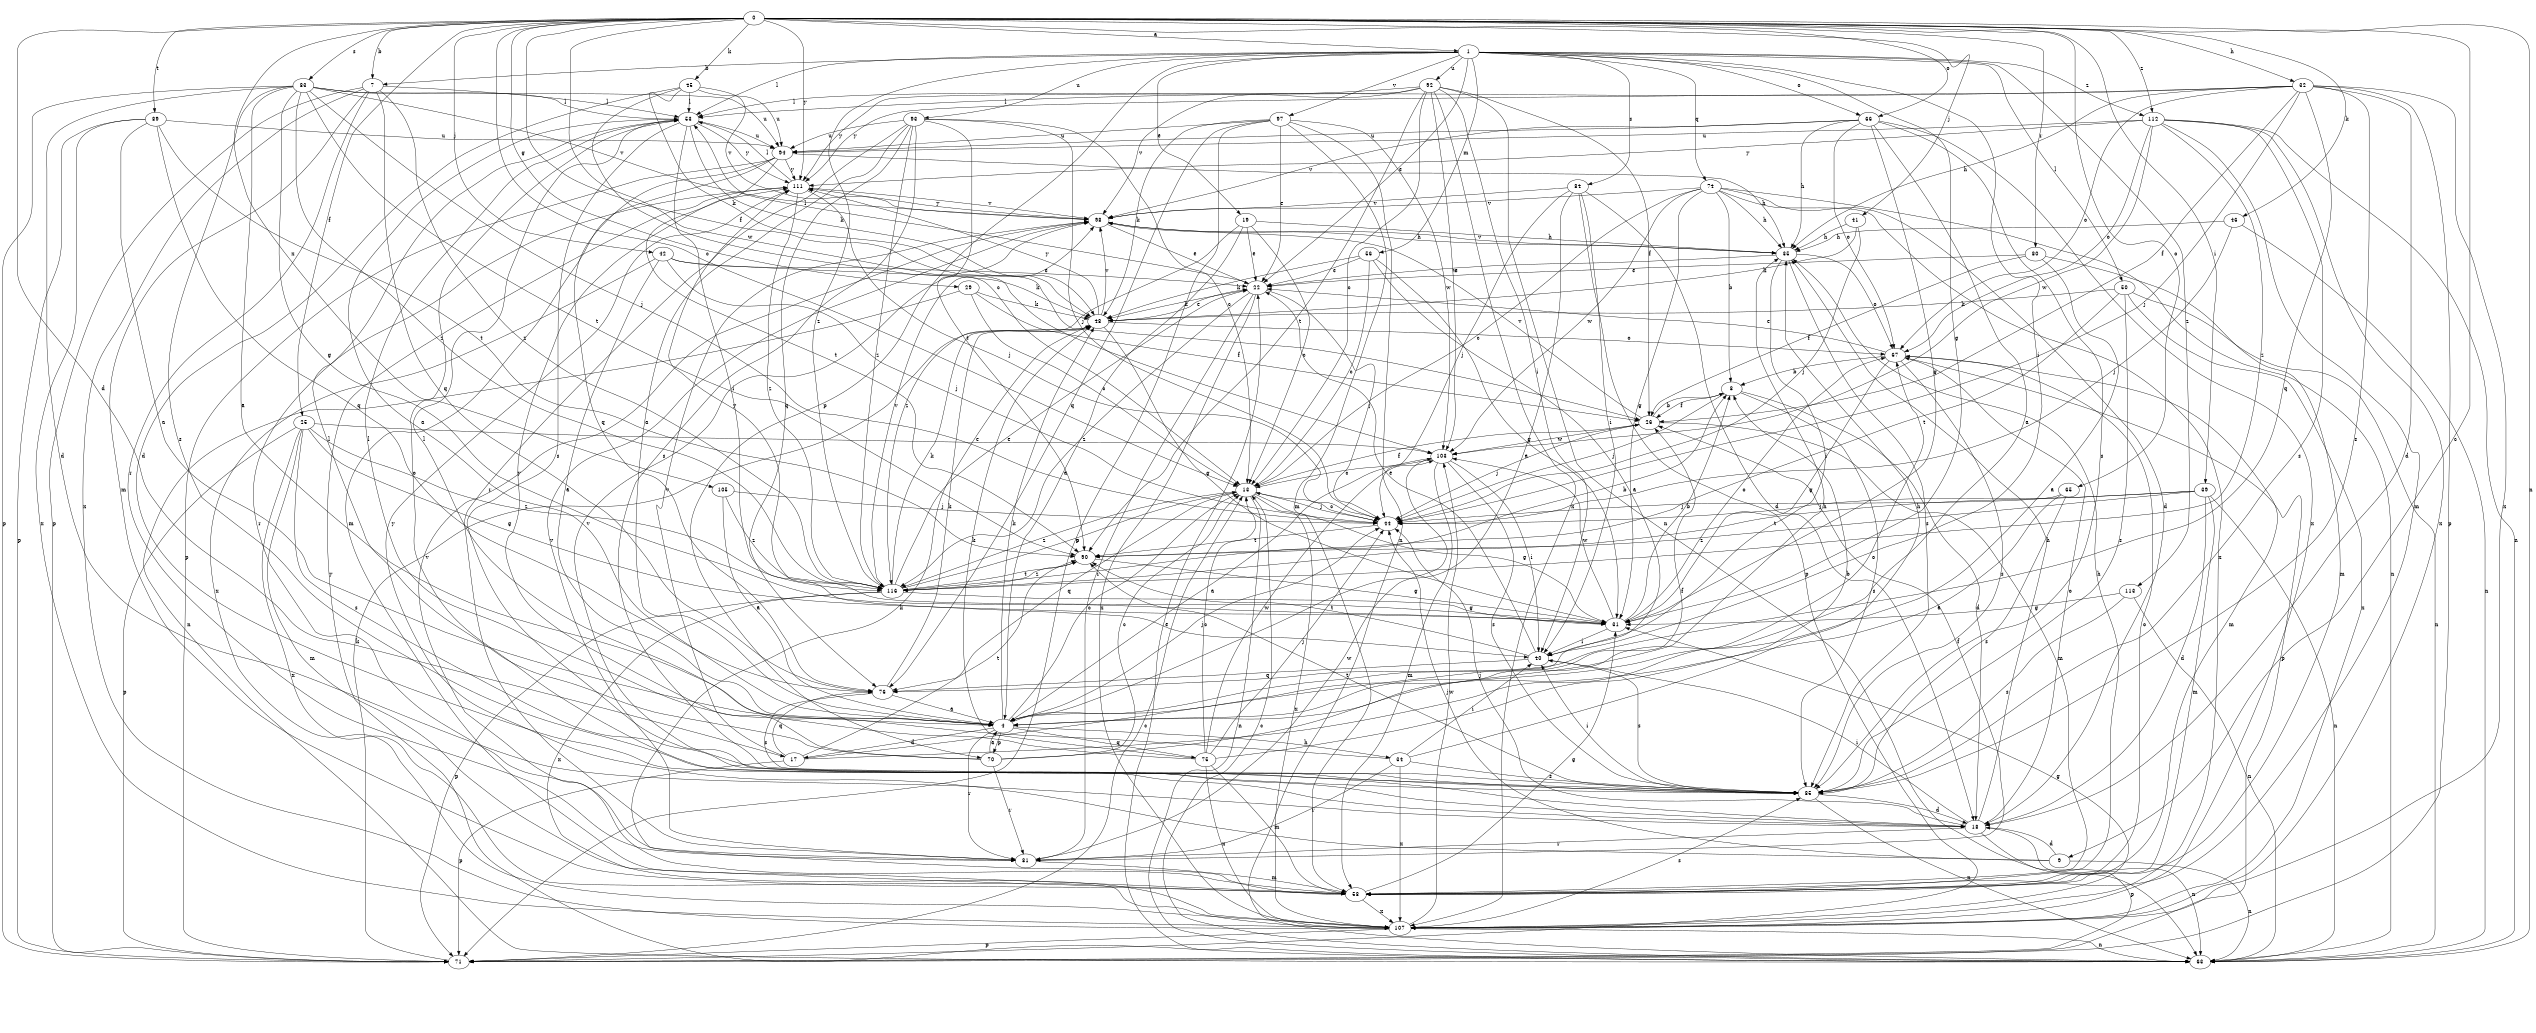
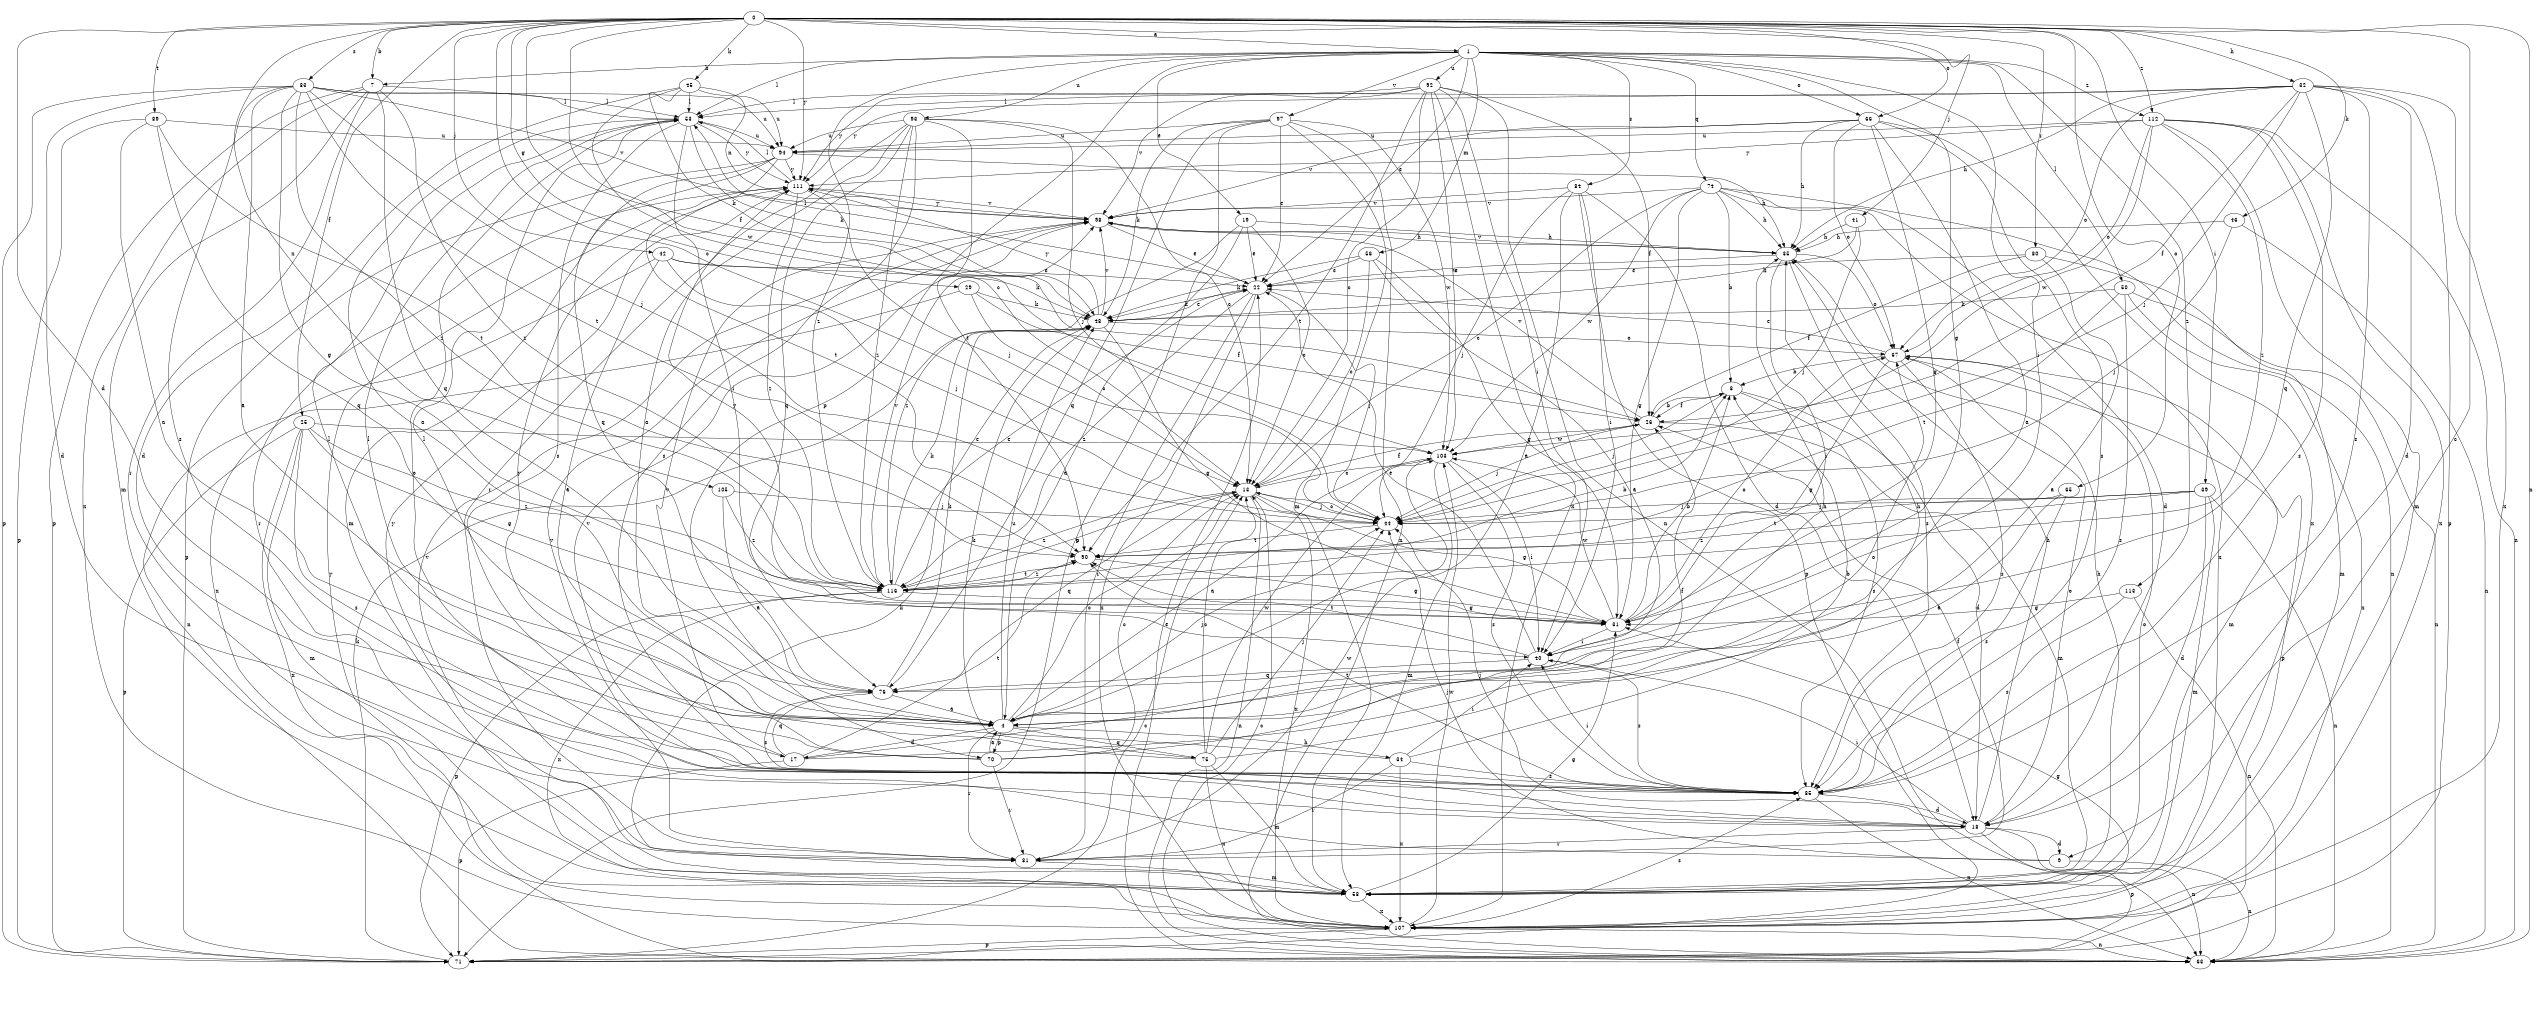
edge "45" -> "98": label "v" -> "n"
edge "4" -> "48": label "k" -> "u"
edge "9" -> "18": reversed
edge "89" -> "107": removed, label "x"
